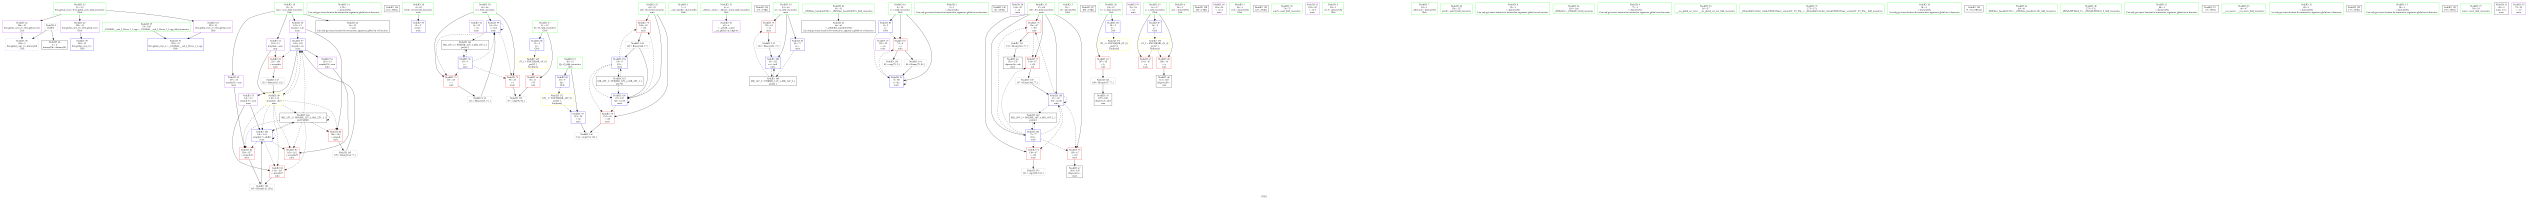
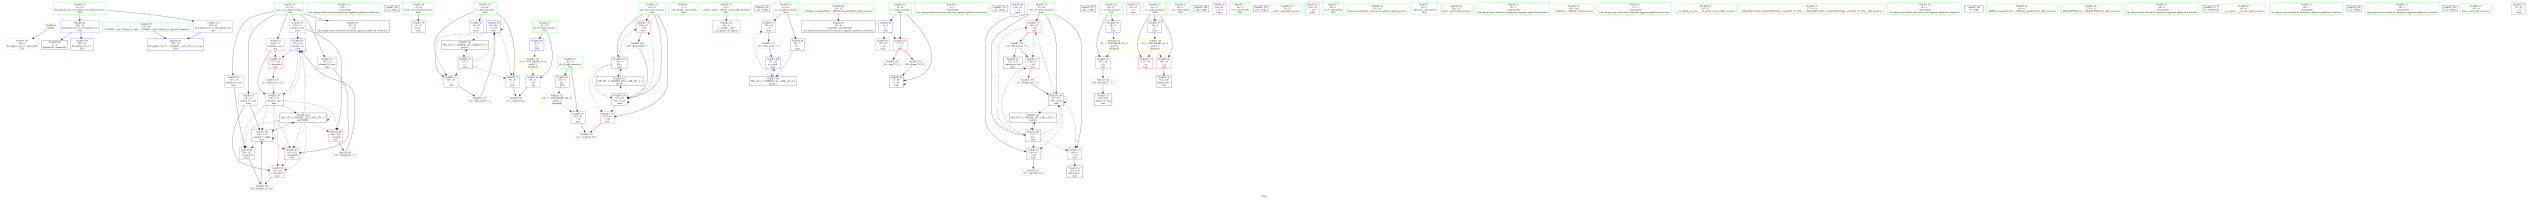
node "NodeID: 3": removed
node "NodeID: 34": added
node "NodeID: 41": removed
node "NodeID: 190": text "73 = GLOBAL()" -> "73 = PHI()"
node "NodeID: 191": text "43 = PHI()" -> "43 = ENCHI()"
edge "NodeID: 30" -> "NodeID: 99": now "NodeID: 30" -> "NodeID: 56"
node "NodeID: 64": removed
edge "NodeID: 0" -> "NodeID: 40": now "NodeID: 62" -> "NodeID: 40"
edge "NodeID: 31" -> "NodeID: 77": now "NodeID: 151" -> "NodeID: 77"
edge "NodeID: 29" -> "NodeID: 100": removed
edge "NodeID: 148" -> "NodeID: 104": now "NodeID: 32" -> "NodeID: 104"
edge "NodeID: 97" -> "NodeID: 54": now "NodeID: 18" -> "NodeID: 54"
edge "NodeID: 171" -> "NodeID: 69": added
edge "NodeID: 85" -> "NodeID: 95": now "NodeID: 85" -> "NodeID: 57"
edge "NodeID: 95" -> "NodeID: 65": removed
node "NodeID: 69": color red -> blue
node "NodeID: 95": color blue -> black
edge "NodeID: 97" -> "NodeID: 53": now "NodeID: 18" -> "NodeID: 53"
edge "NodeID: 163" -> "NodeID: 105": reversed
node "NodeID: 98": color yellow -> blue
edge "NodeID: 102" -> "NodeID: 83": now "NodeID: 84" -> "NodeID: 83"
